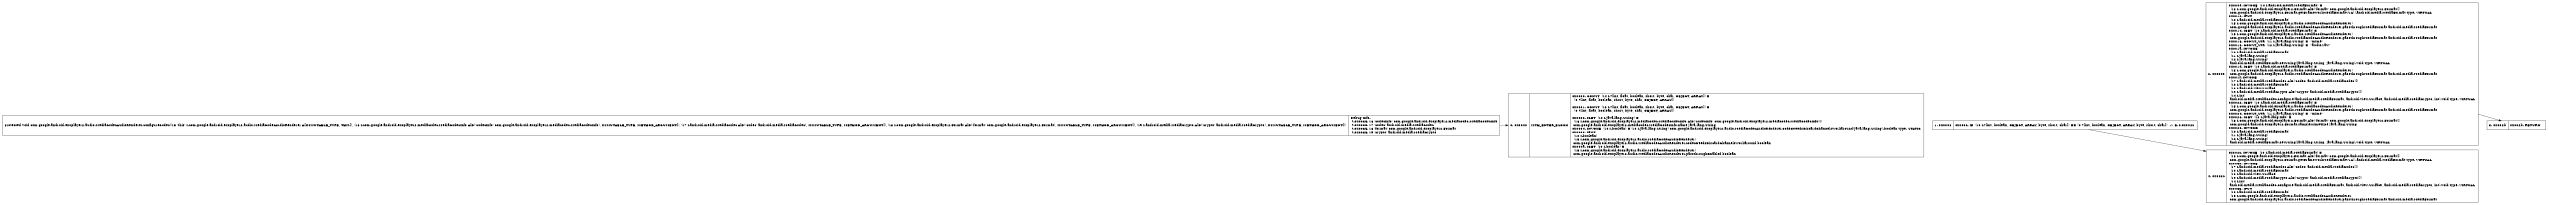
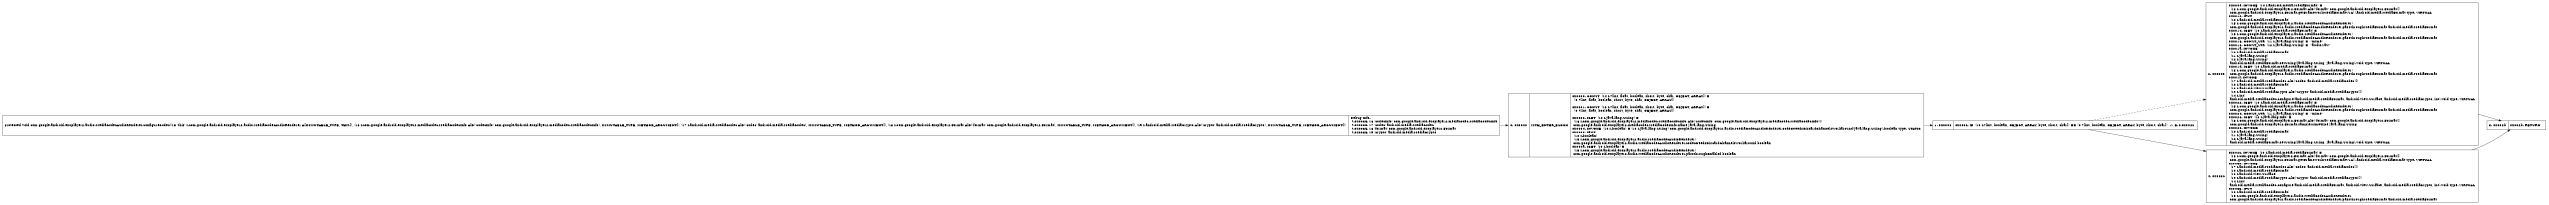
edge "1: 0x000c" -> "2: 0x000e": added
edge "0: 0x0000" -> "1: 0x000c": added
edge "4: 0x002c" -> "3: 0x002b": added
